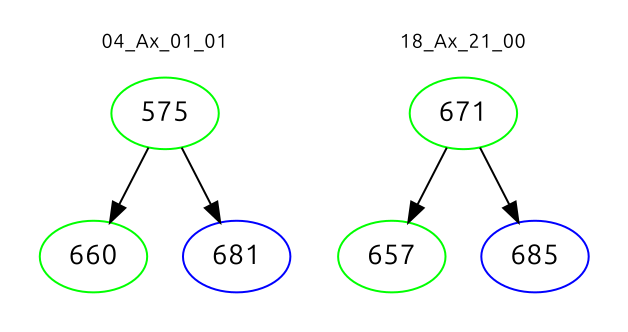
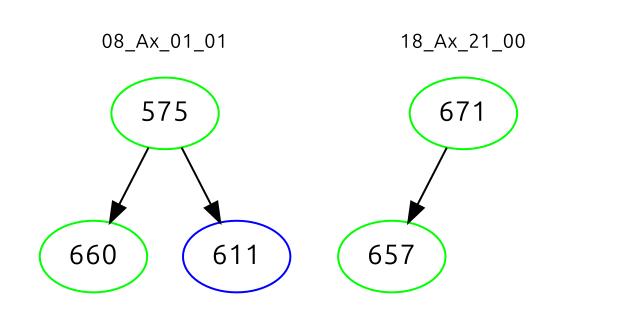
cluster "04_Ax_01_01": label "04_Ax_01_01" -> "08_Ax_01_01"
node "681": label "681" -> "611"
node "685": removed
